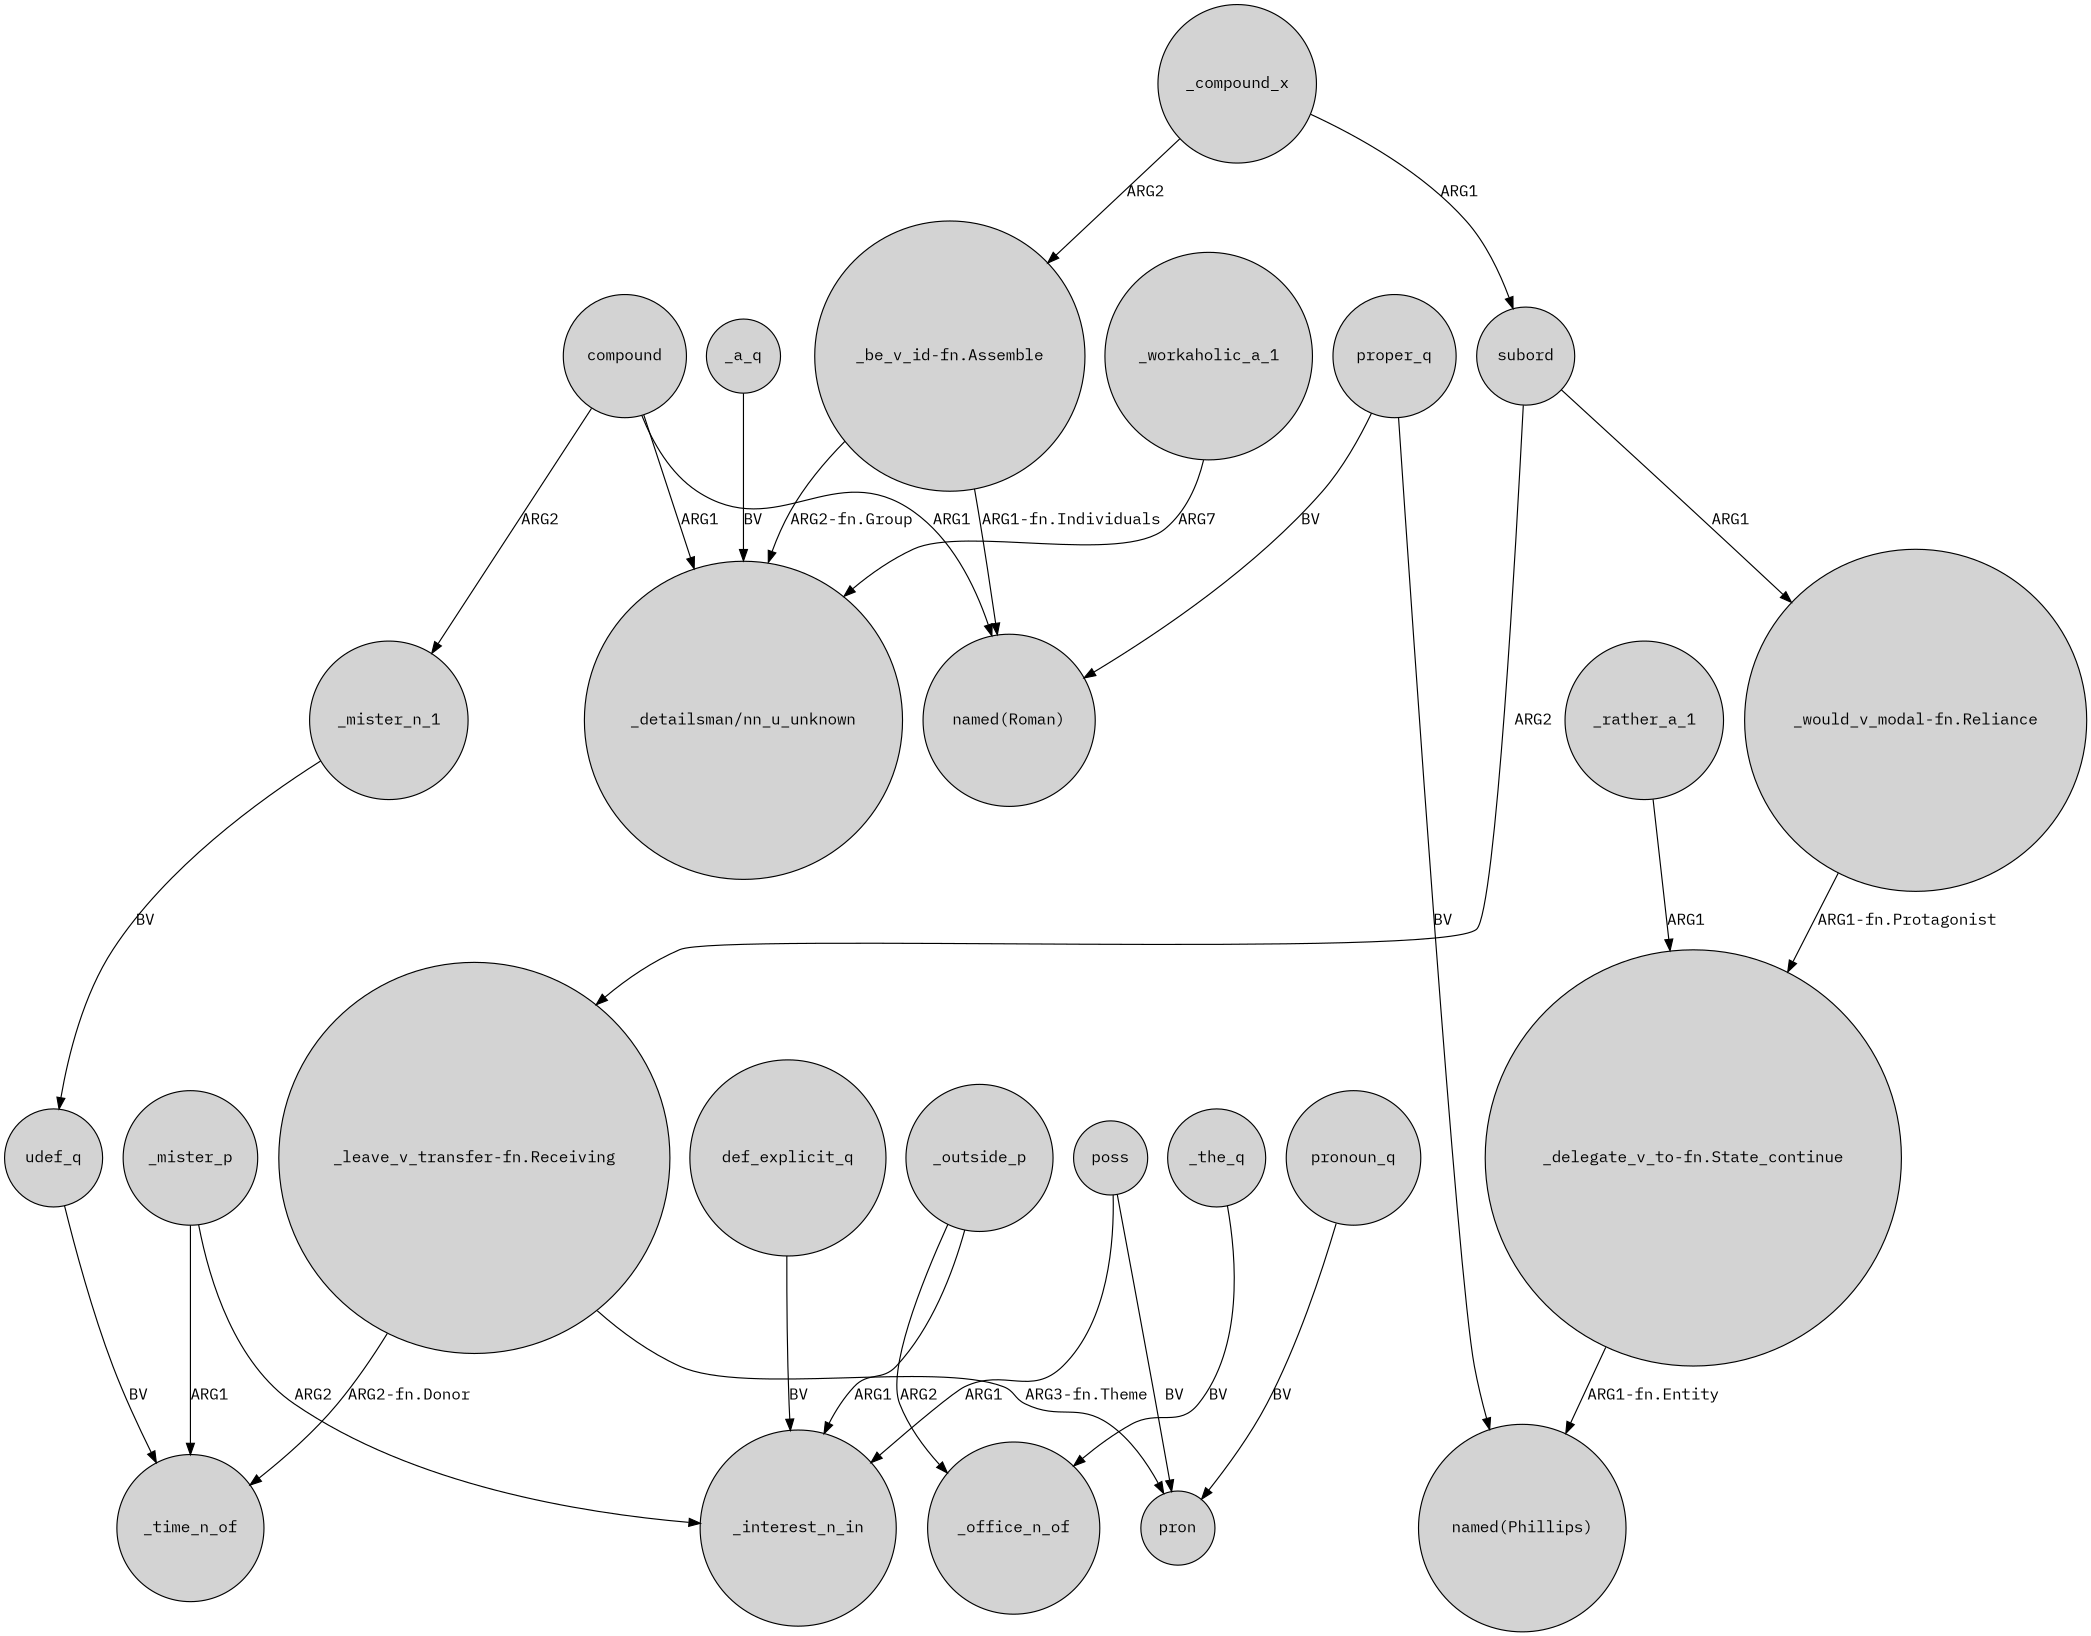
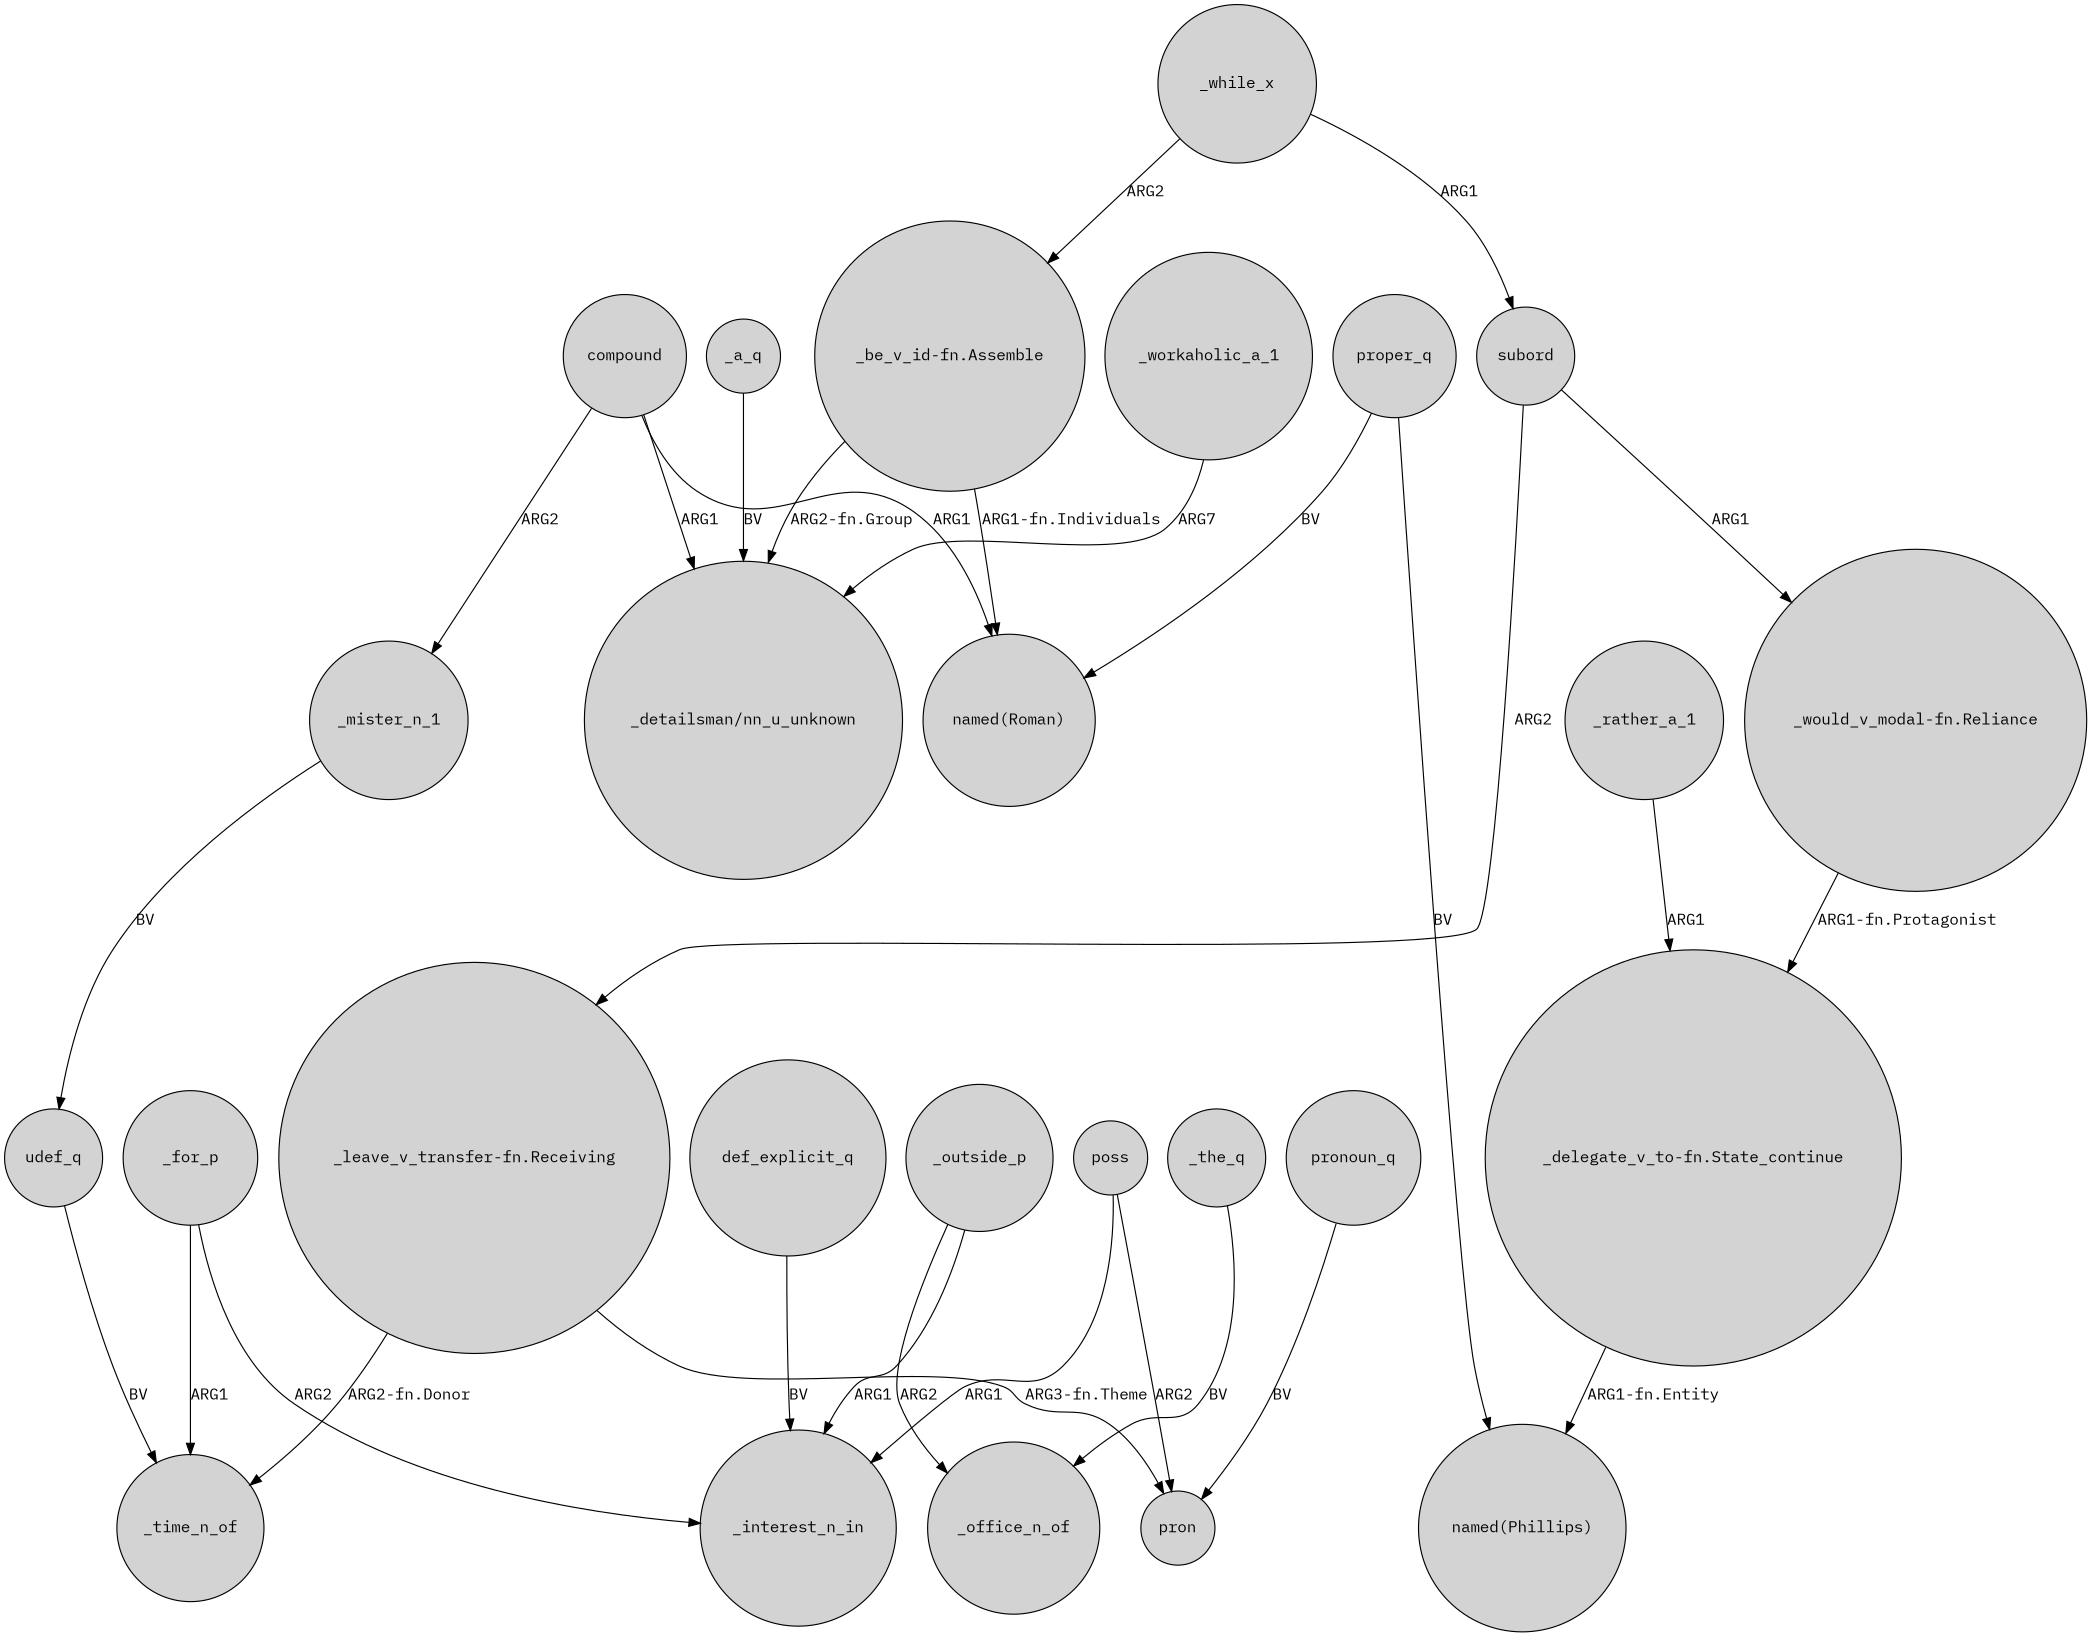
node "_compound_x": label "_compound_x" -> "_while_x"
node "_mister_p": label "_mister_p" -> "_for_p"
edge "poss" -> "pron": label "BV" -> "ARG2"
